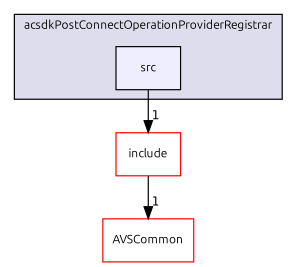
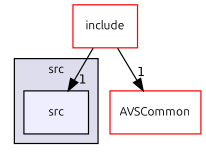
cluster "acsdkPostConnectOperationProviderRegistrar": label "acsdkPostConnectOperationProviderRegistrar" -> "src"
edge "src" -> "include": reversed
